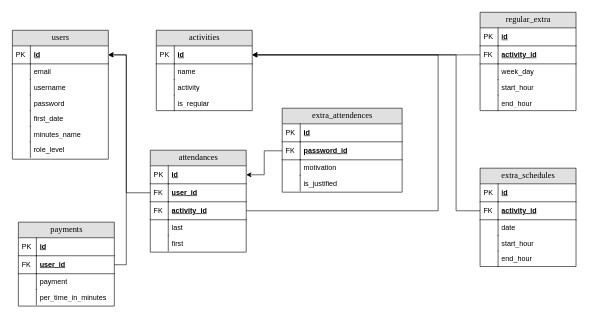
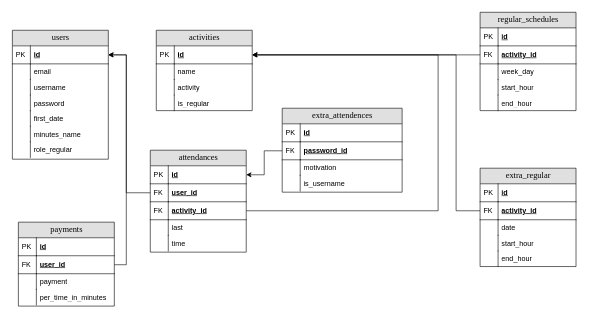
node "regular_extra": label "regular_extra" -> "regular_schedules"
node "role_level": label "role_level" -> "role_regular"
node "extra_schedules": label "extra_schedules" -> "extra_regular"
node "is_justified": label "is_justified" -> "is_username"
node "first": label "first" -> "time"
